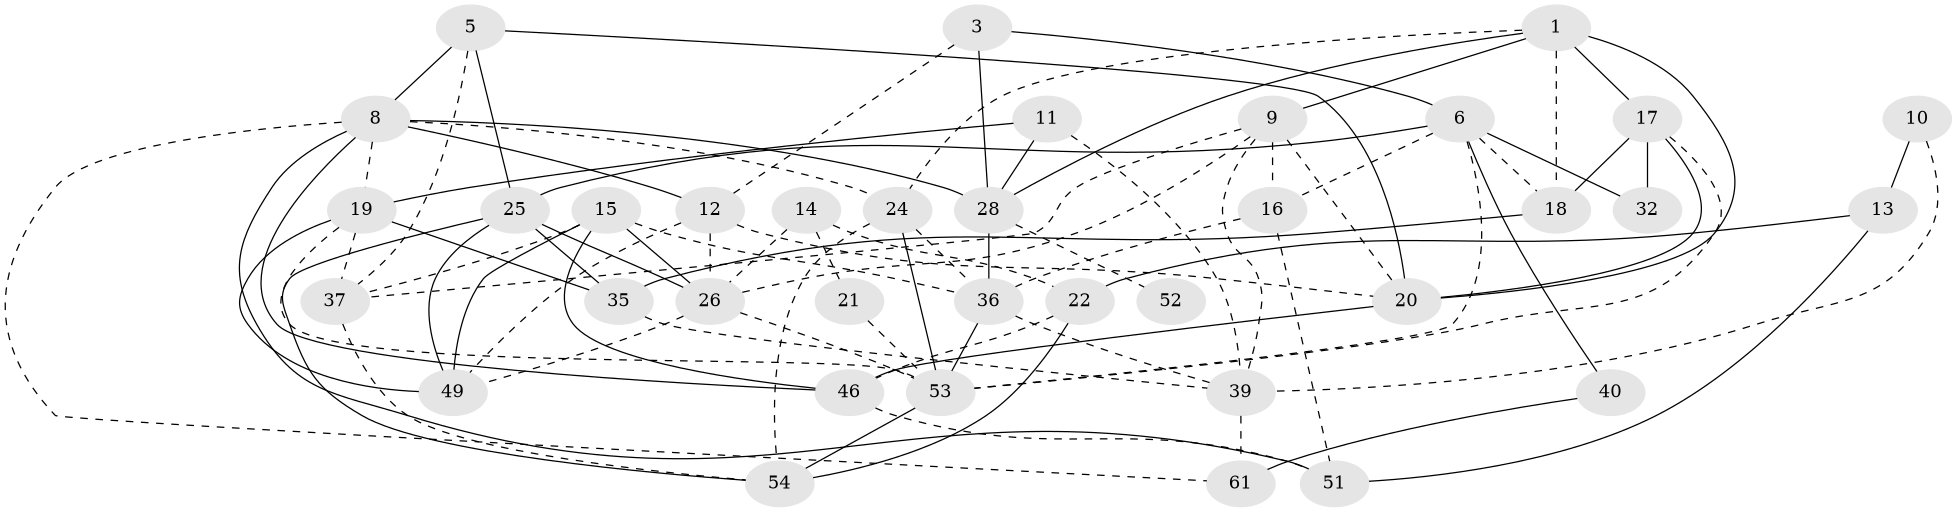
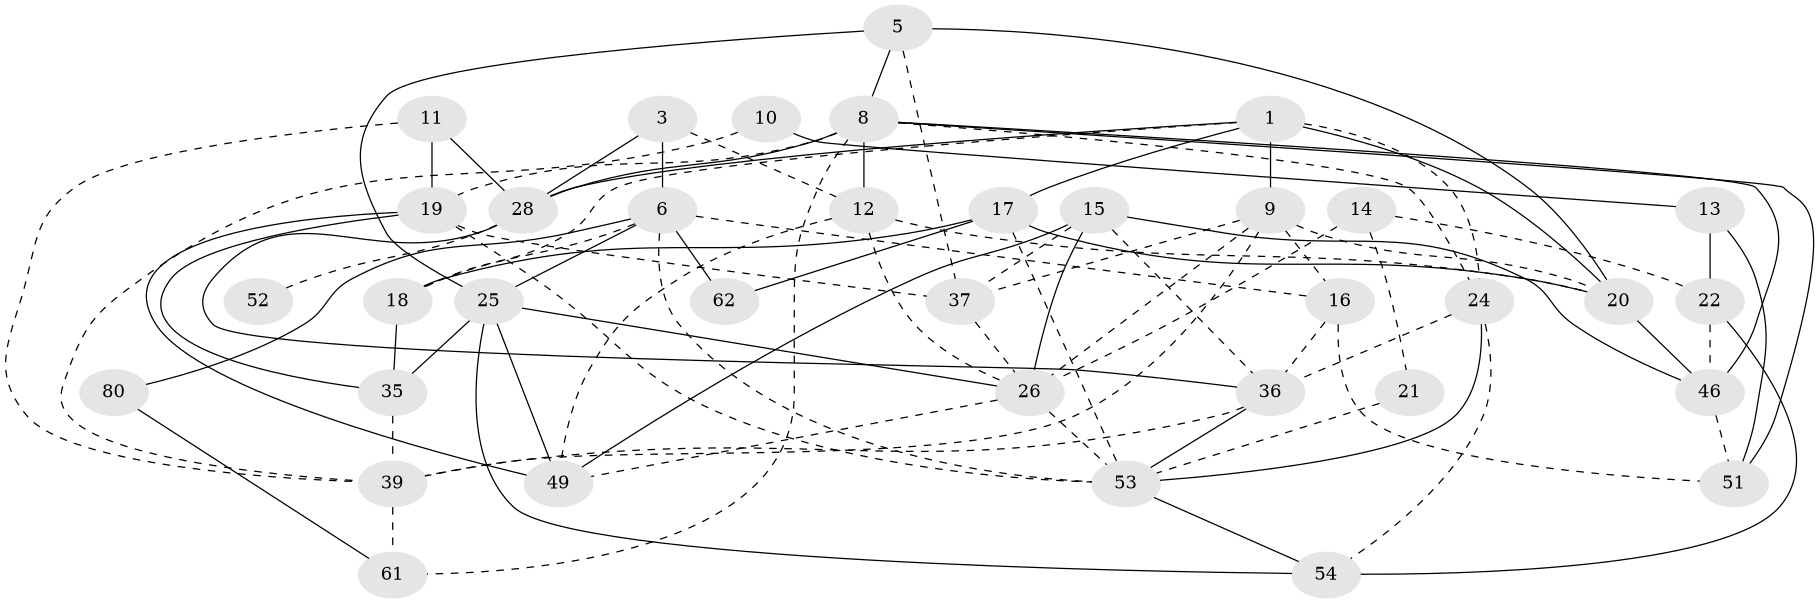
node "32": label "32" -> "62"
node "40": label "40" -> "80"
edge "37" -- "54": now "37" -- "26"
